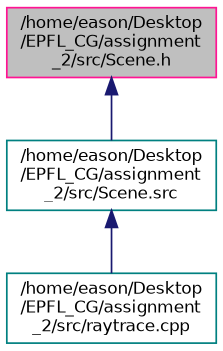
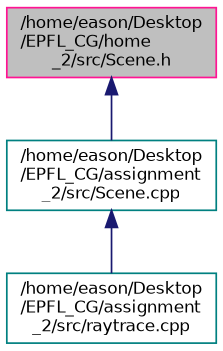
node "/home/eason/Desktop /EPFL_CG/assignment _2/src/Scene.h": label "/home/eason/Desktop /EPFL_CG/assignment _2/src/Scene.h" -> "/home/eason/Desktop /EPFL_CG/home _2/src/Scene.h"
node "/home/eason/Desktop /EPFL_CG/assignment _2/src/Scene.src": label "/home/eason/Desktop /EPFL_CG/assignment _2/src/Scene.src" -> "/home/eason/Desktop /EPFL_CG/assignment _2/src/Scene.cpp"
